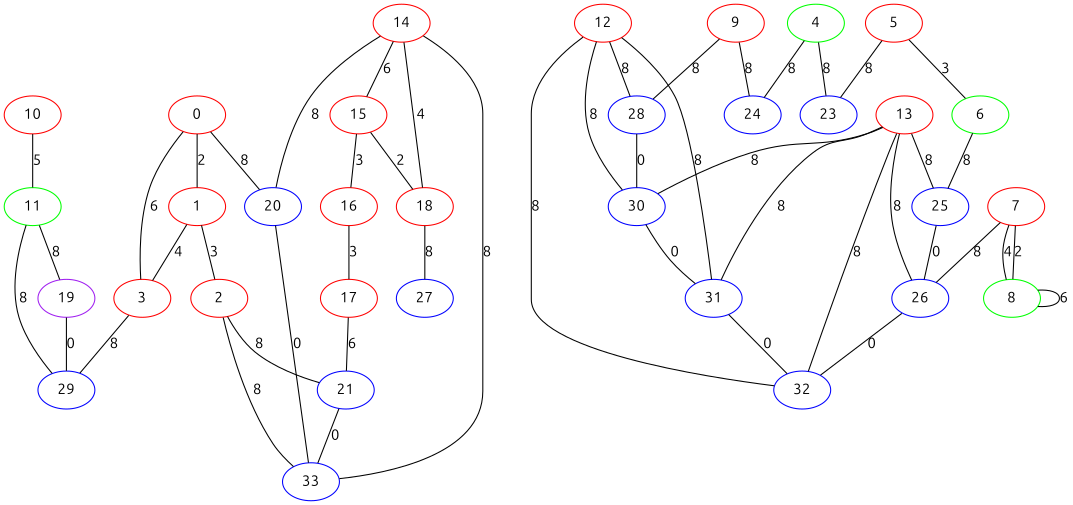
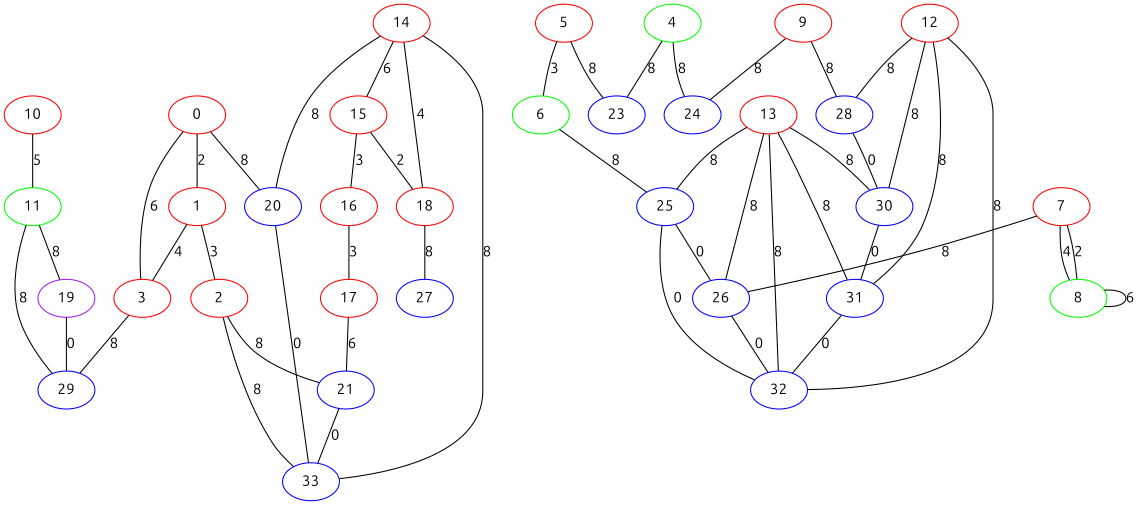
edge "25" -- "32": added, label "0"
